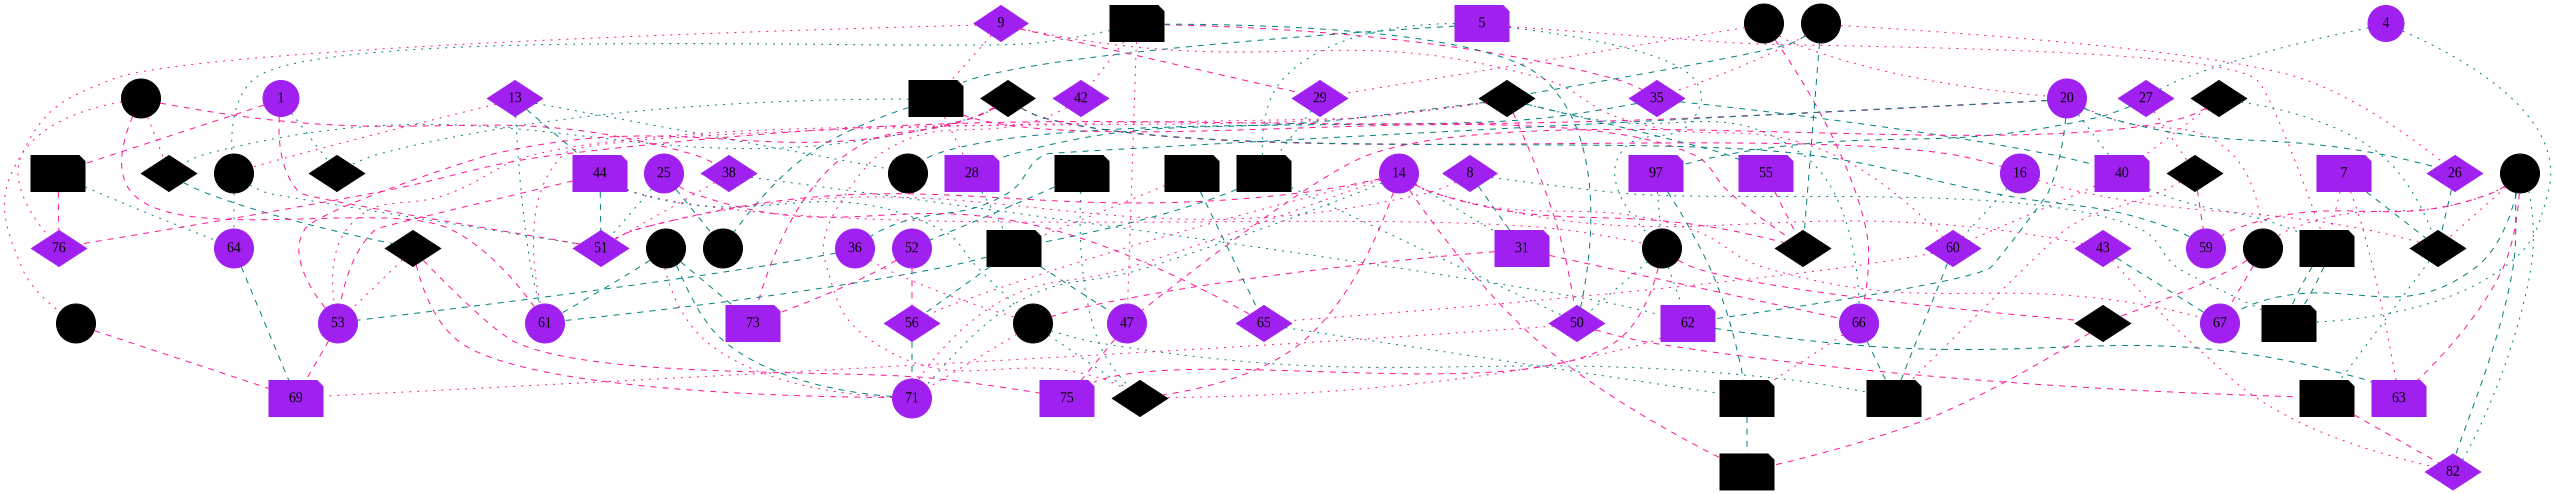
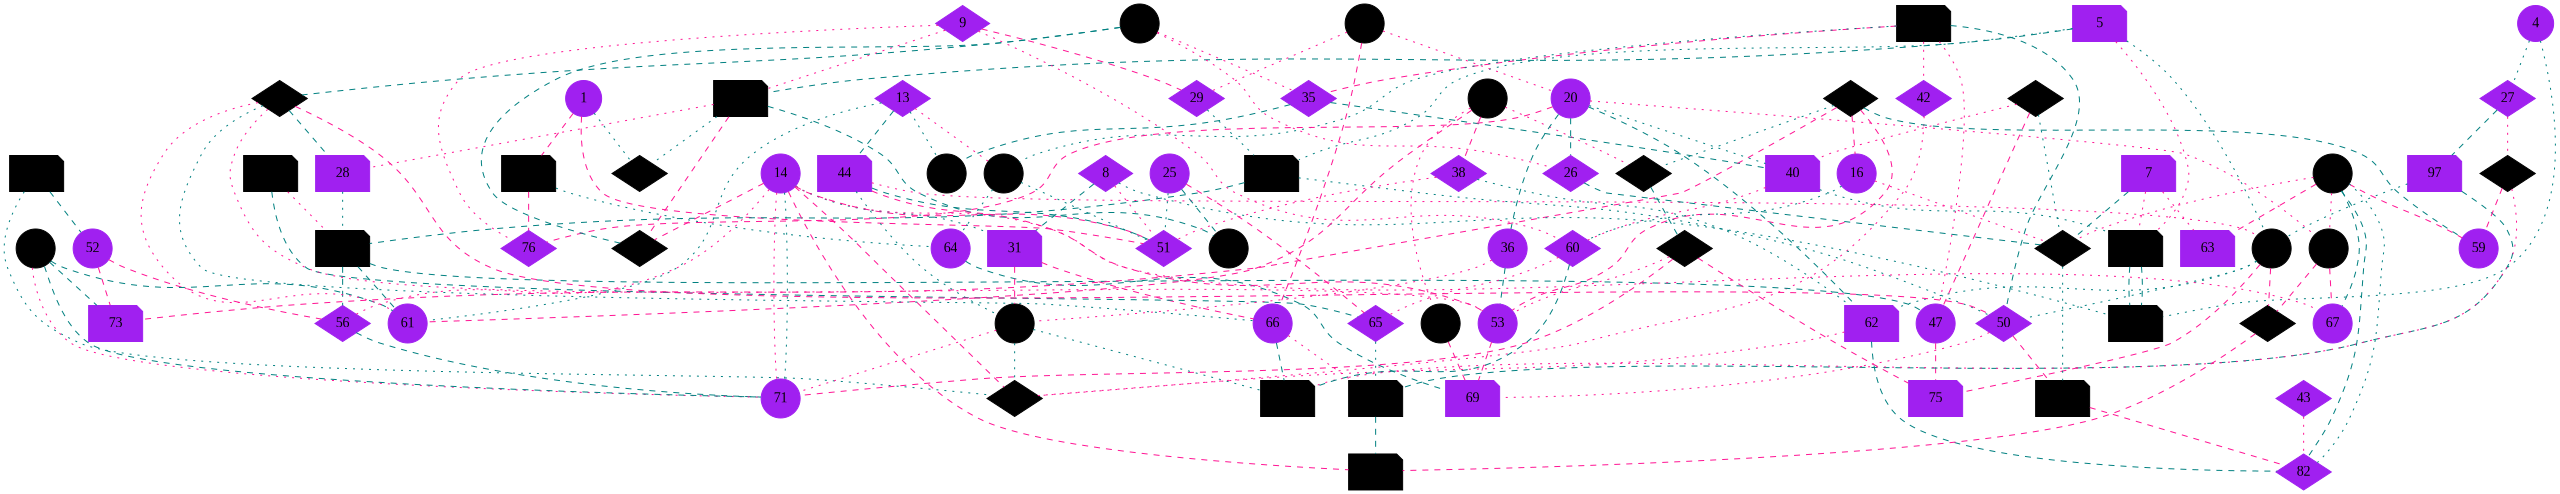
node "55": removed
edge "14" -- "43": removed
edge "43" -- "67": removed
edge "62" -- "63": now "62" -- "82"
